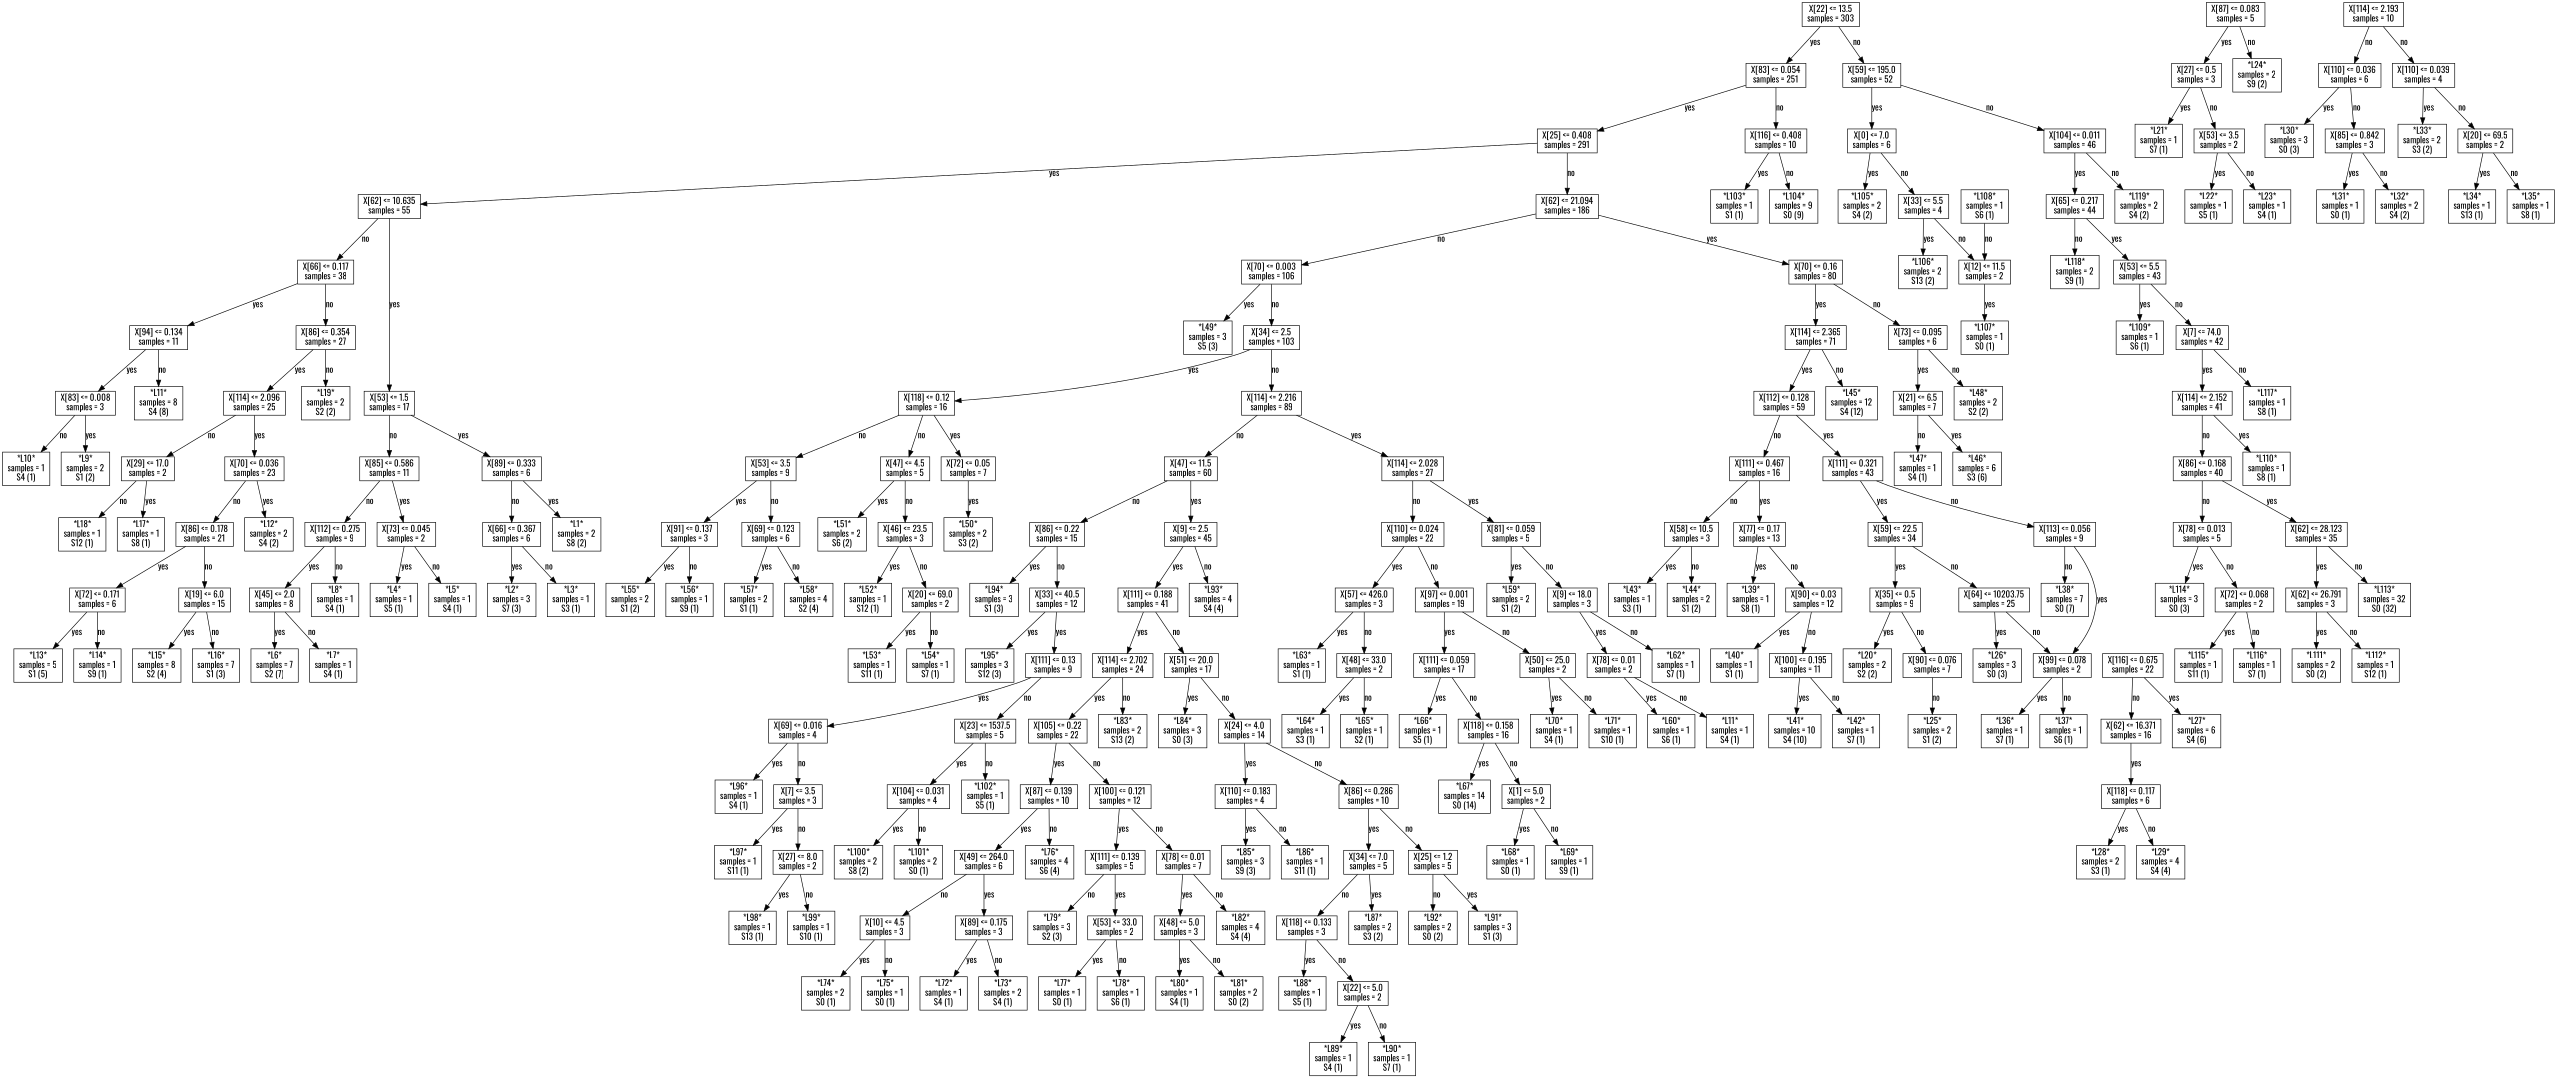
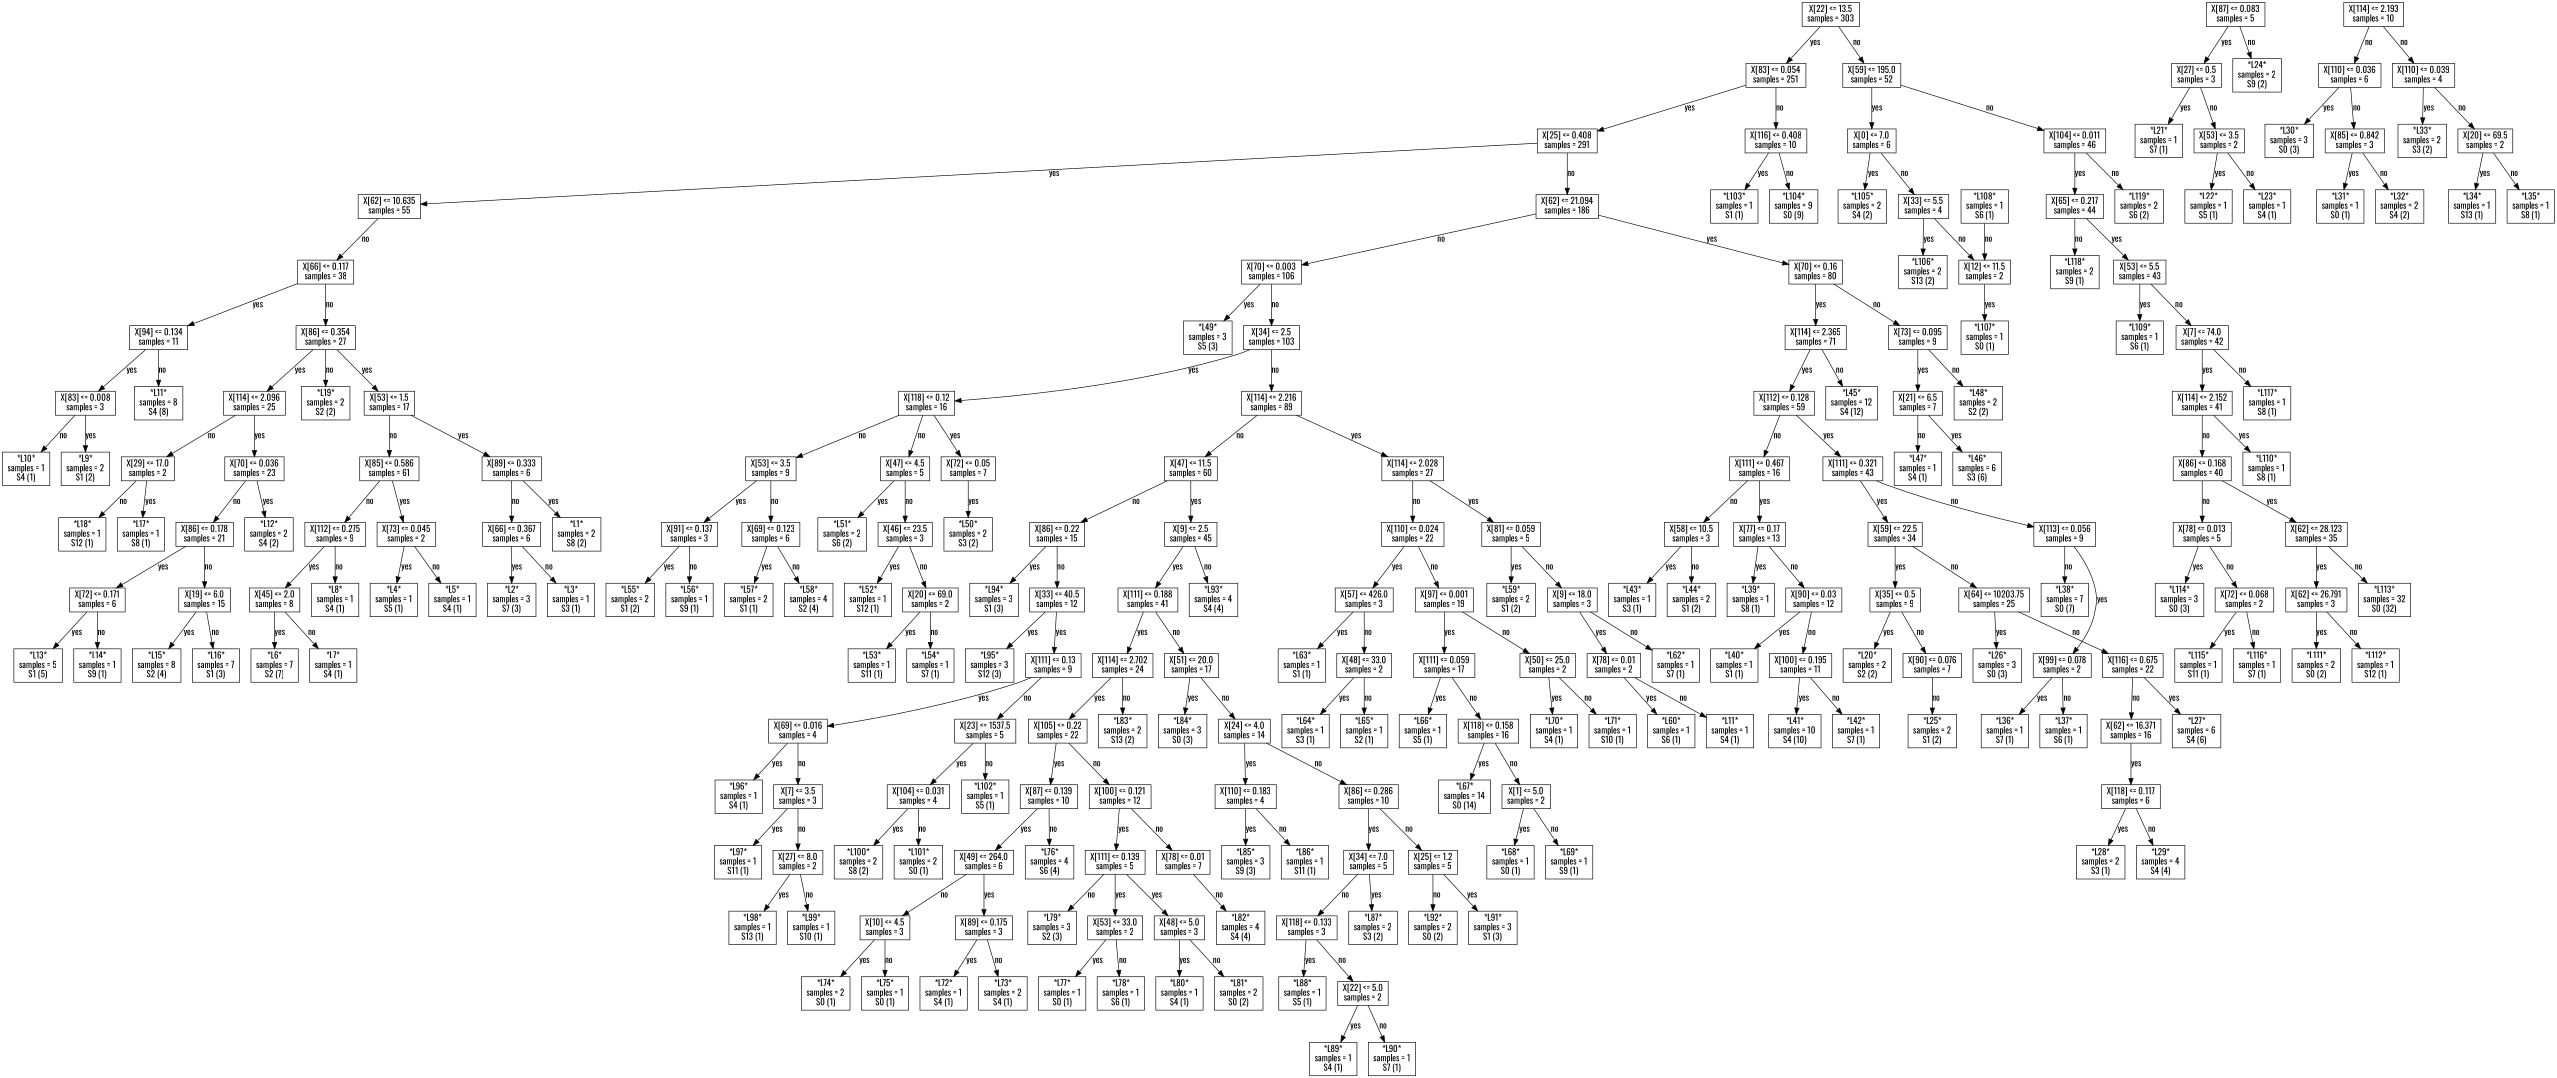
node "*L119* samples = 2 S4 (2)": label "*L119* samples = 2 S4 (2)" -> "*L119* samples = 2 S6 (2)"
edge "X[62] <= 10.635 samples = 55" -> "X[53] <= 1.5 samples = 17": now "X[86] <= 0.354 samples = 27" -> "X[53] <= 1.5 samples = 17"
node "X[73] <= 0.095 samples = 6": label "X[73] <= 0.095 samples = 6" -> "X[73] <= 0.095 samples = 9"
node "X[85] <= 0.586 samples = 11": label "X[85] <= 0.586 samples = 11" -> "X[85] <= 0.586 samples = 61"
edge "X[64] <= 10203.75 samples = 25" -> "X[99] <= 0.078 samples = 2": now "X[64] <= 10203.75 samples = 25" -> "X[116] <= 0.675 samples = 22"
edge "X[78] <= 0.01 samples = 7" -> "X[48] <= 5.0 samples = 3": now "X[111] <= 0.139 samples = 5" -> "X[48] <= 5.0 samples = 3"
